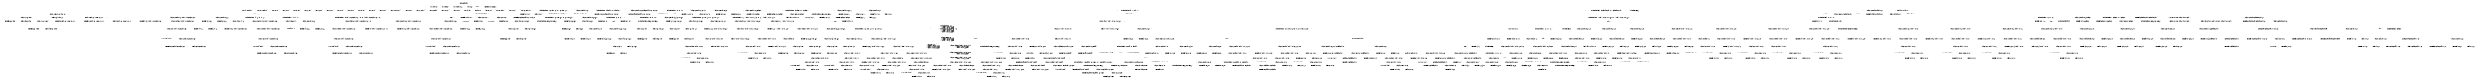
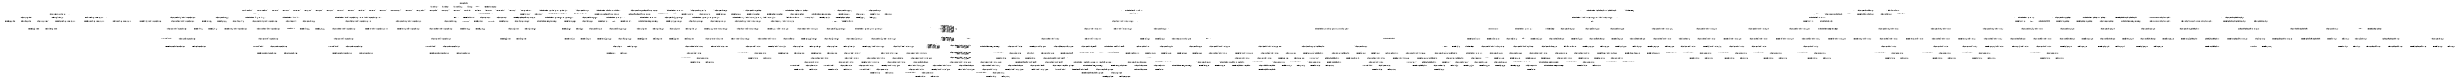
node "(IDENTIFIER,big_free,v23 = big_free)": removed
